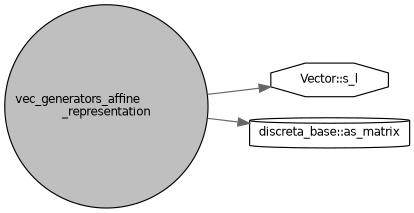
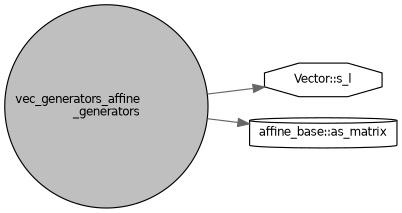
node "vec_generators_affine _representation": label "vec_generators_affine _representation" -> "vec_generators_affine _generators"
node "discreta_base::as_matrix": label "discreta_base::as_matrix" -> "affine_base::as_matrix"
